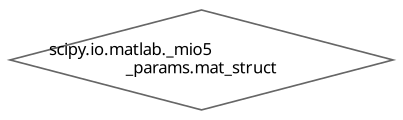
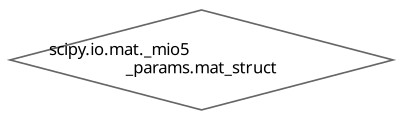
node "scipy.io.matlab._mio5 _params.mat_struct": label "scipy.io.matlab._mio5 _params.mat_struct" -> "scipy.io.mat._mio5 _params.mat_struct"
